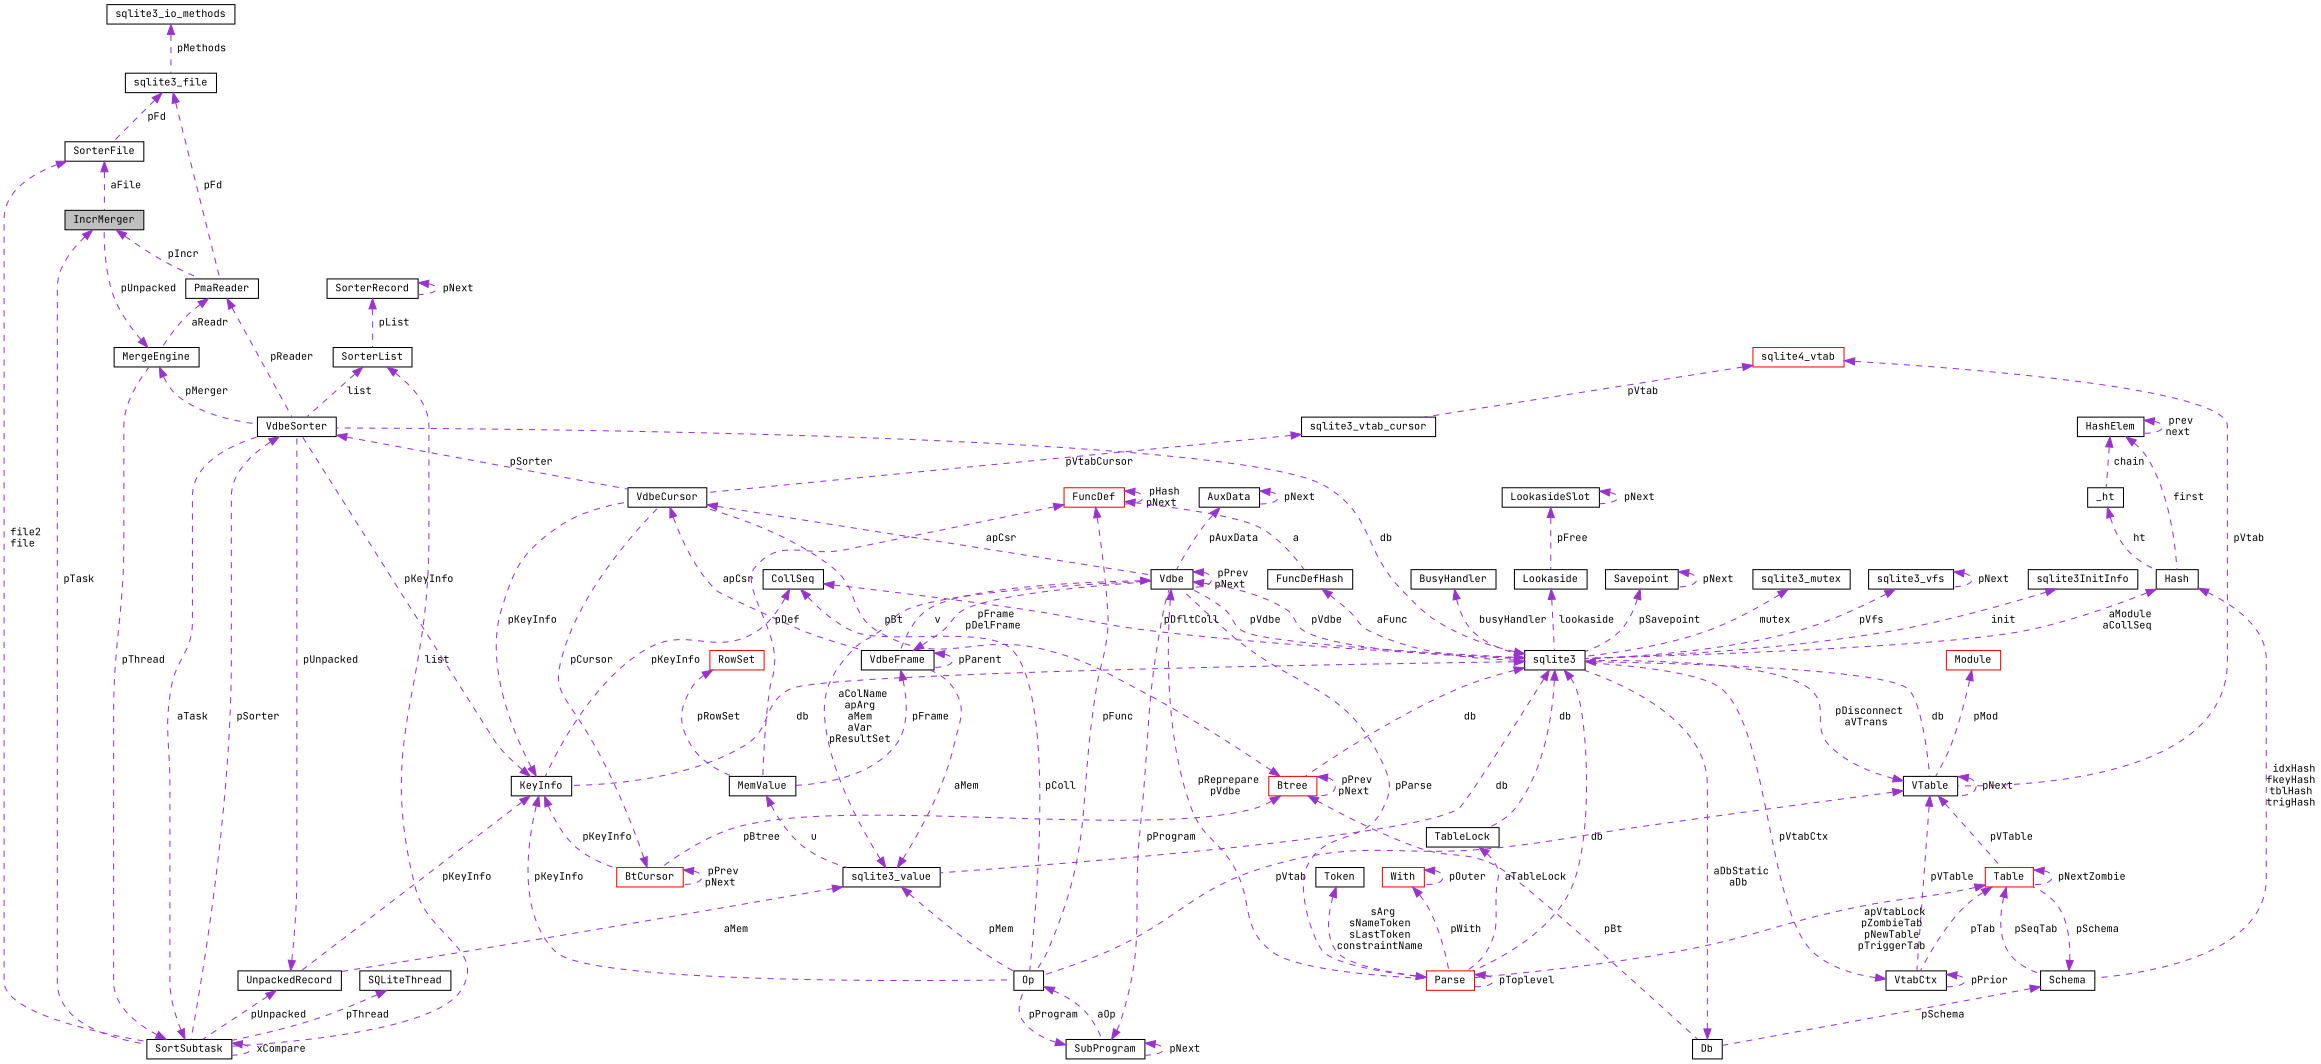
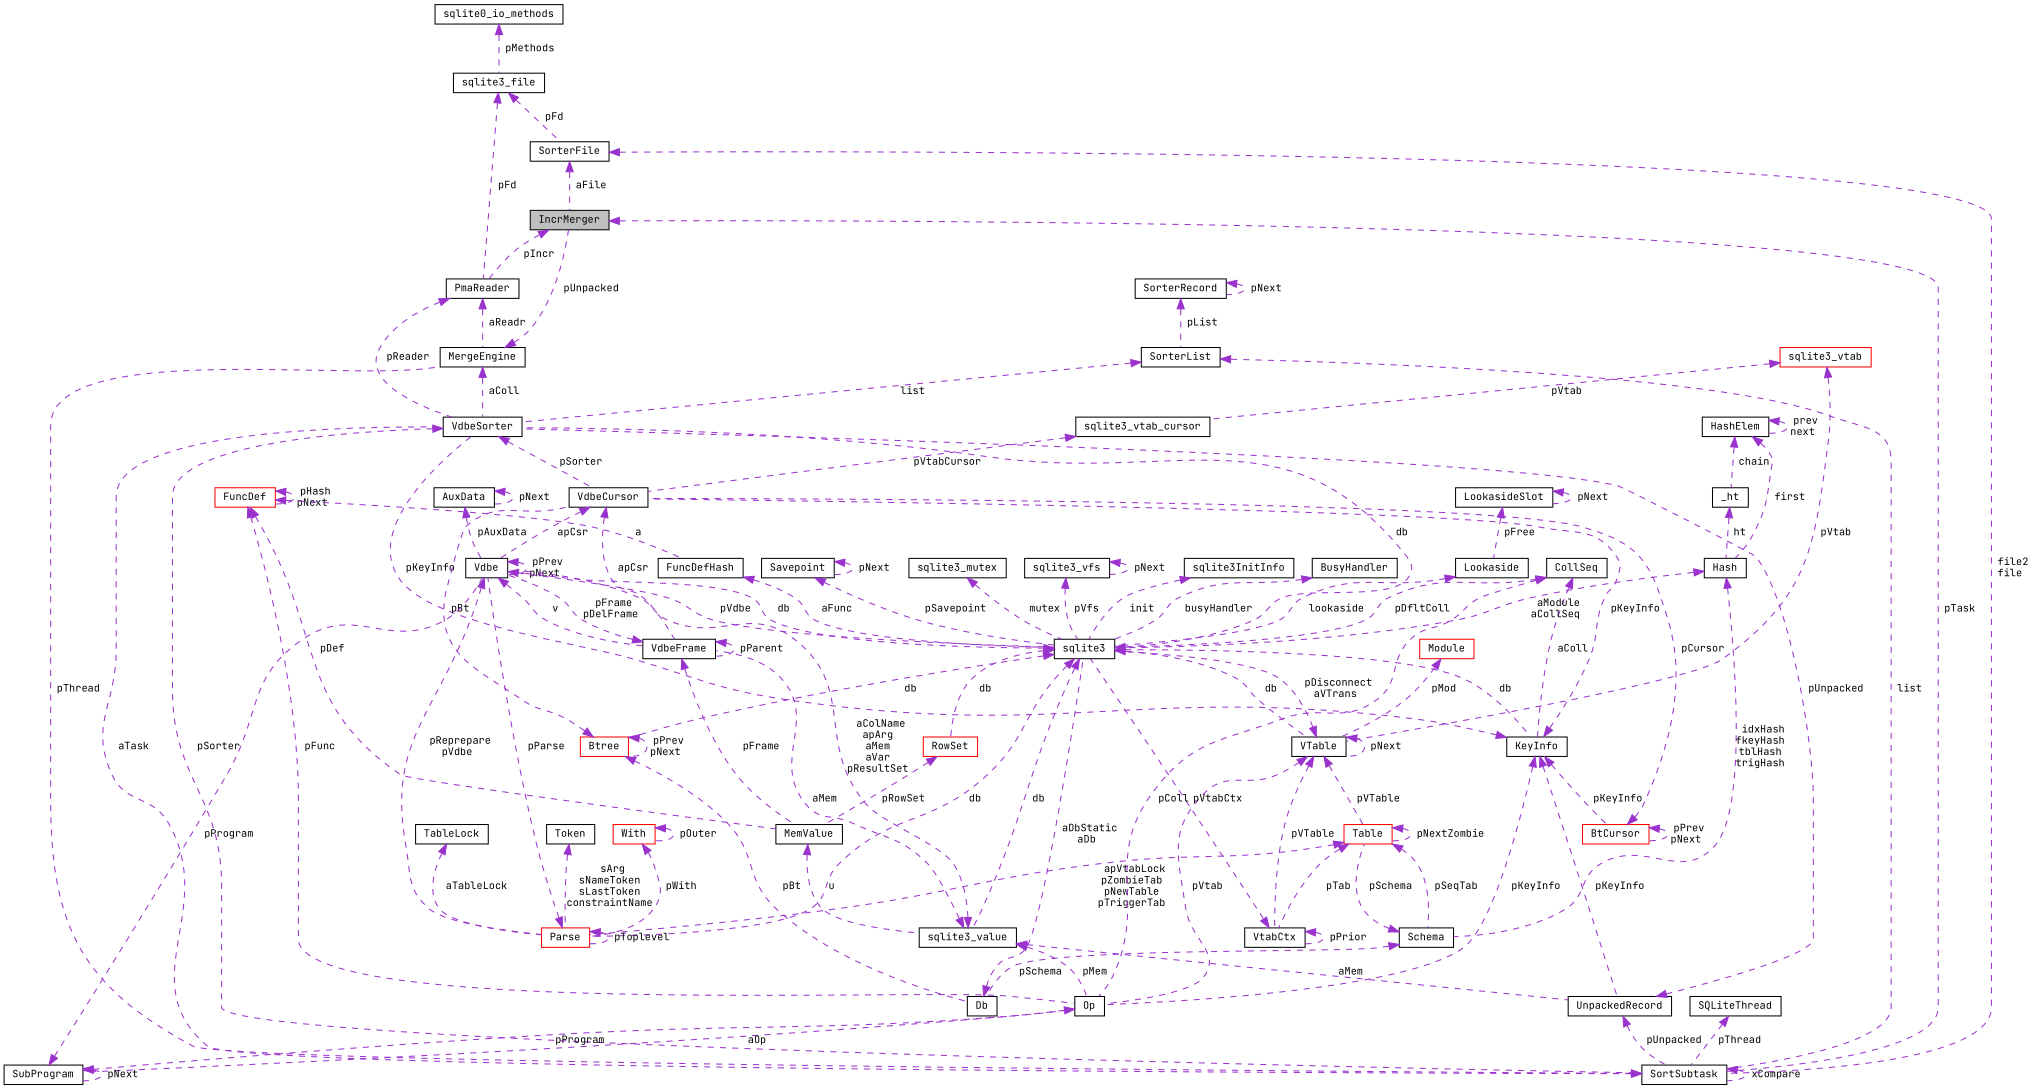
node "sqlite3_io_methods": label "sqlite3_io_methods" -> "sqlite0_io_methods"
node "sqlite4_vtab": label "sqlite4_vtab" -> "sqlite3_vtab"
edge "VdbeSorter" -> "MergeEngine": label " pMerger" -> " aColl"
edge "Vdbe" -> "sqlite3": label " pVdbe" -> " db"
edge "KeyInfo" -> "CollSeq": label " pKeyInfo" -> " aColl"
edge "TableLock" -> "sqlite3": now "RowSet" -> "sqlite3"
edge "BtCursor" -> "Btree": removed, label "pBtree"
